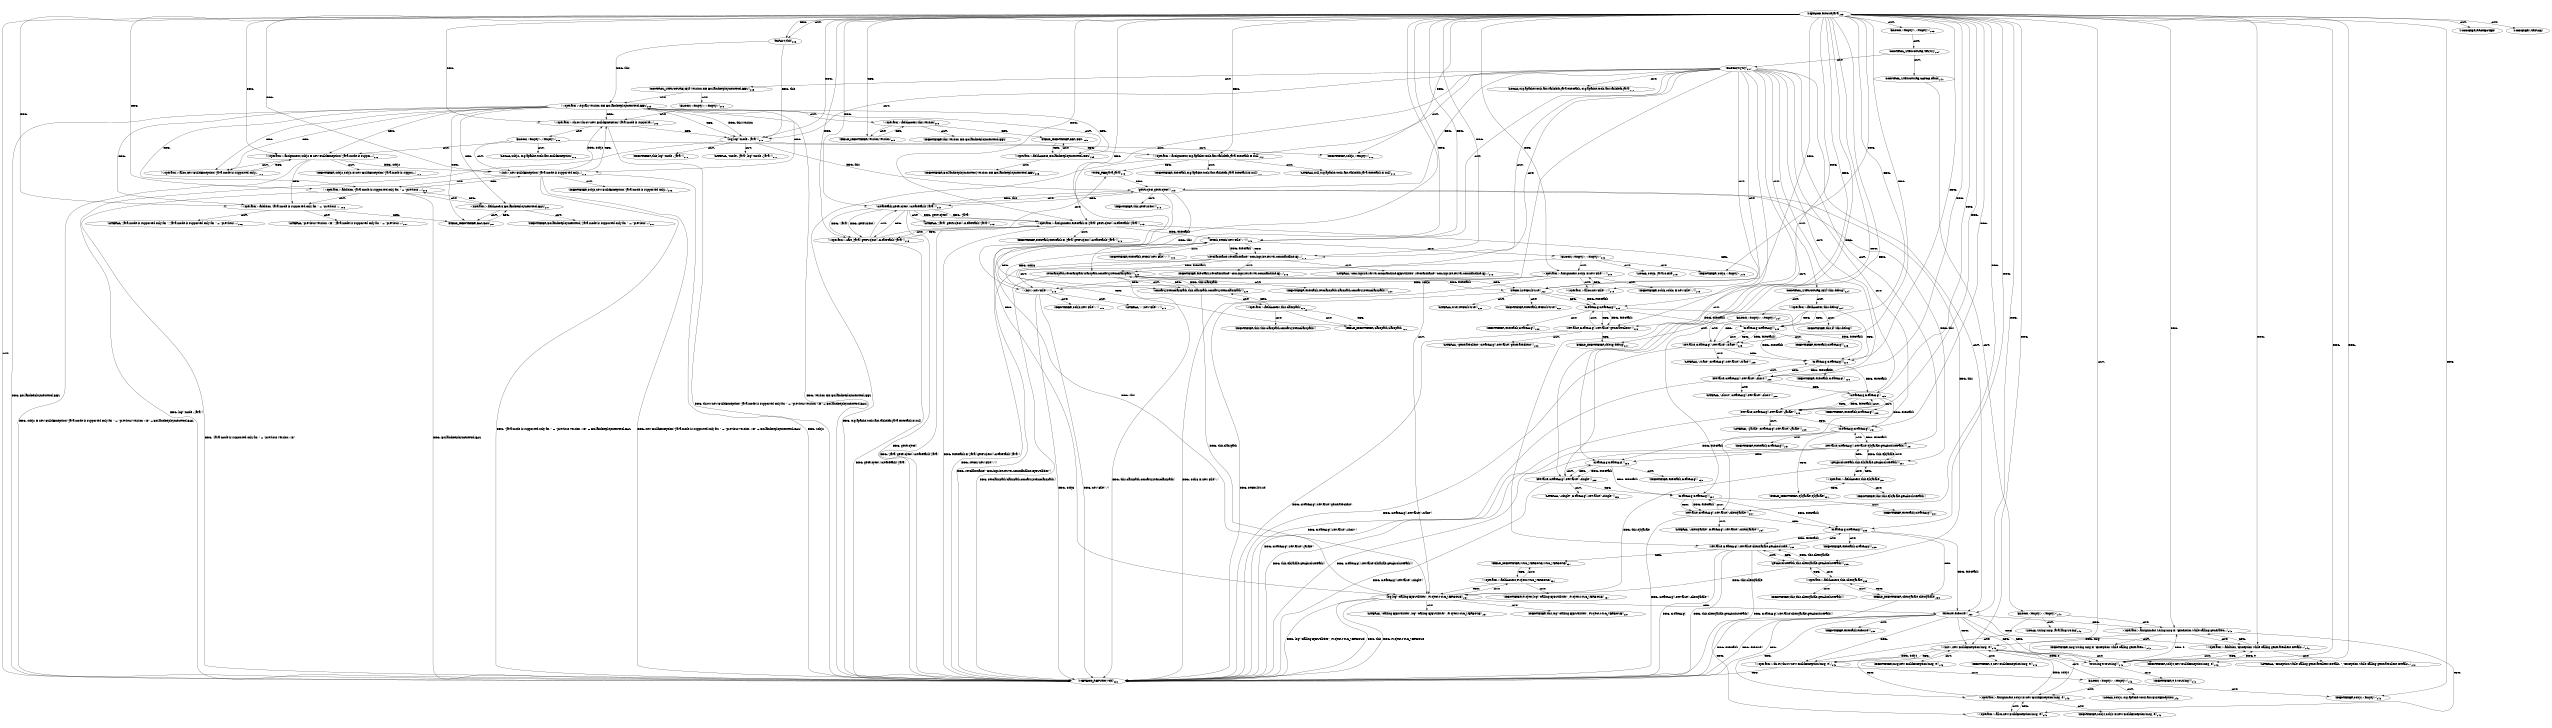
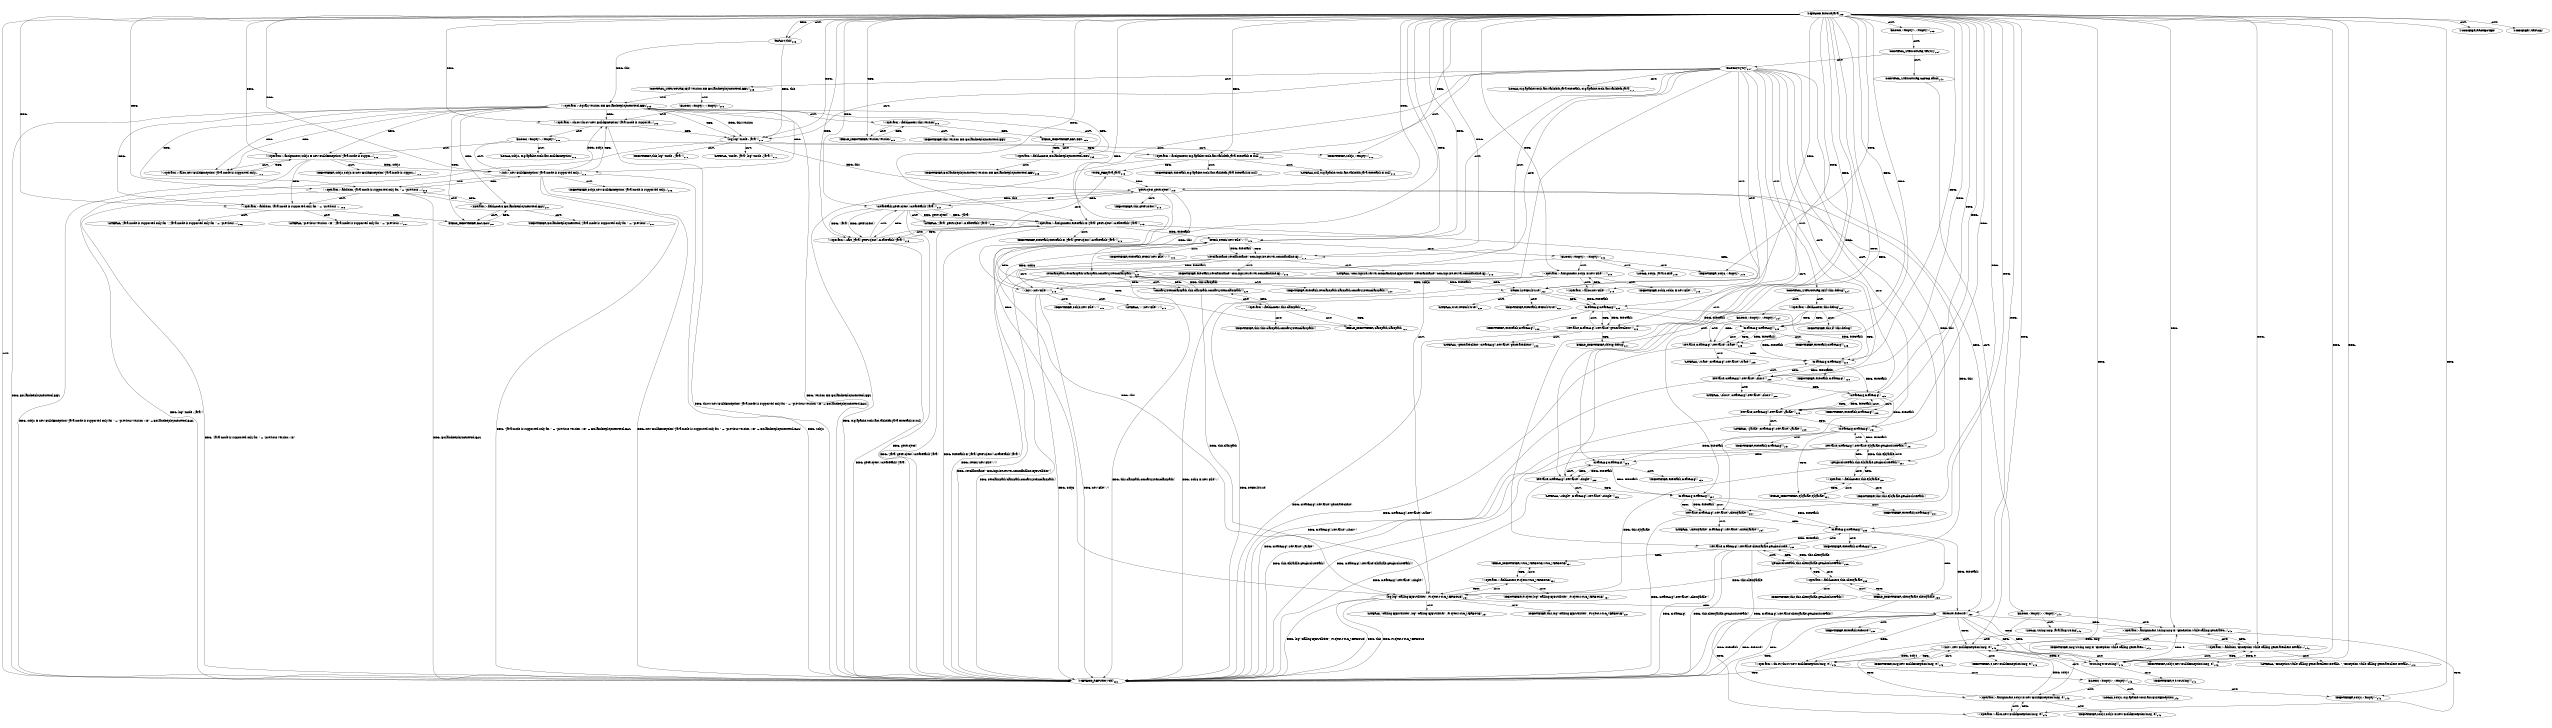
edge "(BLOCK,try,try)" -> "(getProject,getProject())": now "(METHOD,executeJava)" -> "(getProject,getProject())"
edge "(BLOCK,try,try)" -> "(execute,execute())": label "AST: " -> "CDG: "
edge "(METHOD,executeJava)" -> "(<operator>.assignment,$obj4 = new BuildException(msg, e))": label "AST: " -> "DDG: "
edge "(<operator>.fieldAccess,this.ejbjarfile)" -> "(FIELD_IDENTIFIER,ejbjarfile,ejbjarfile)": added, label "AST:"
